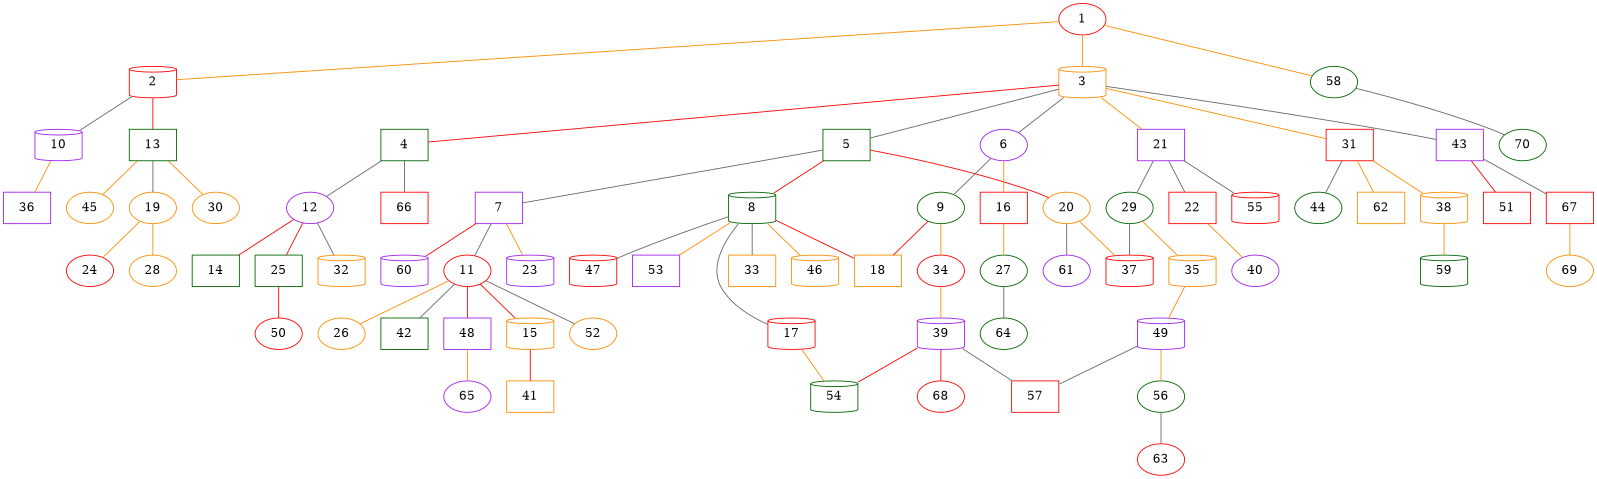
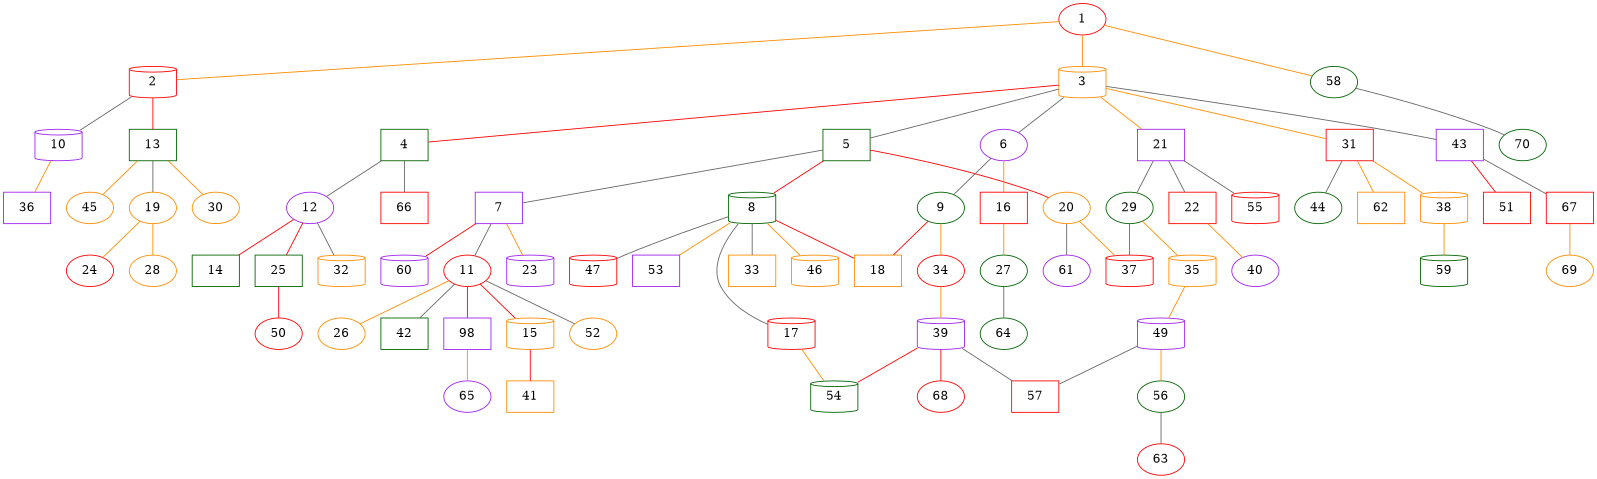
node "48": label "48" -> "98"
